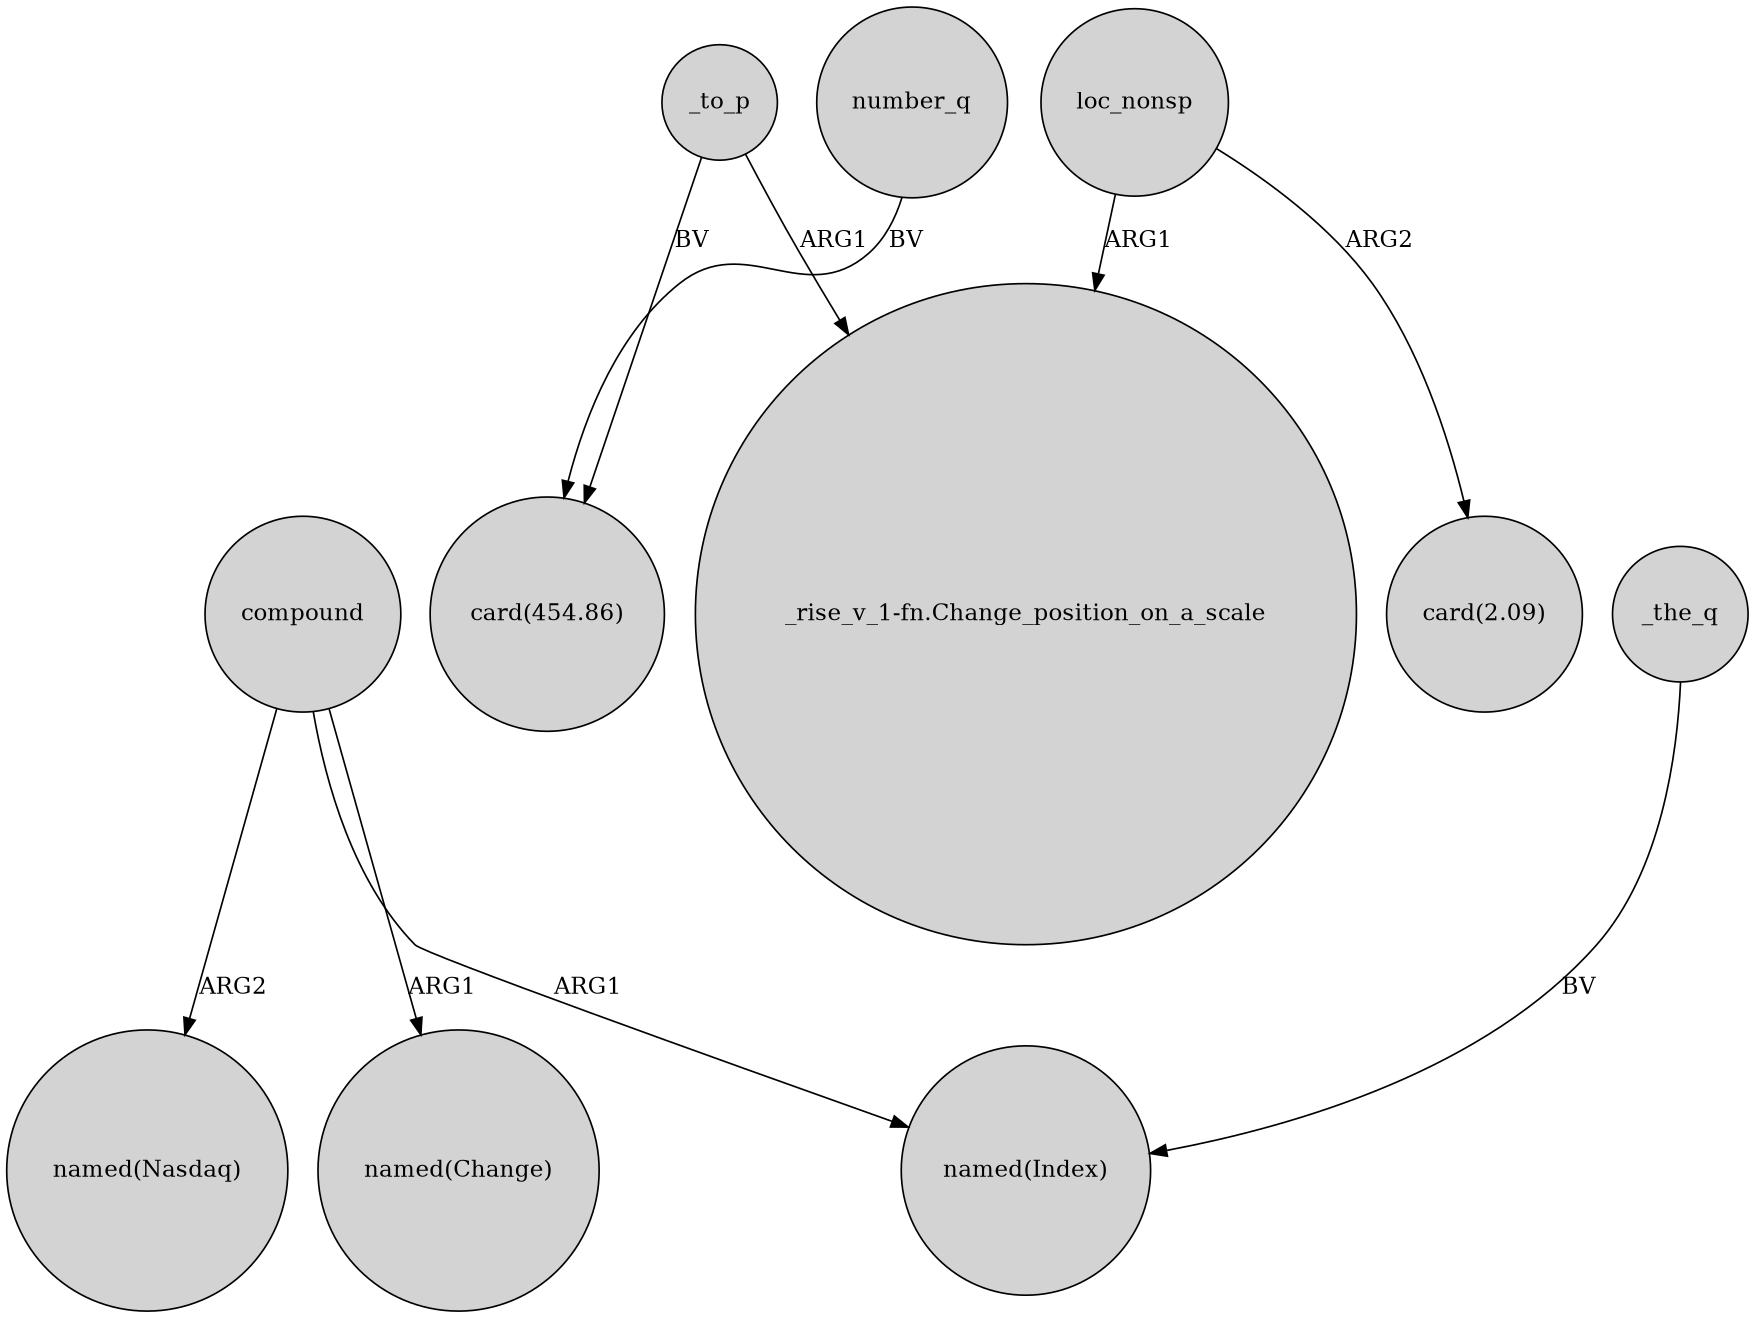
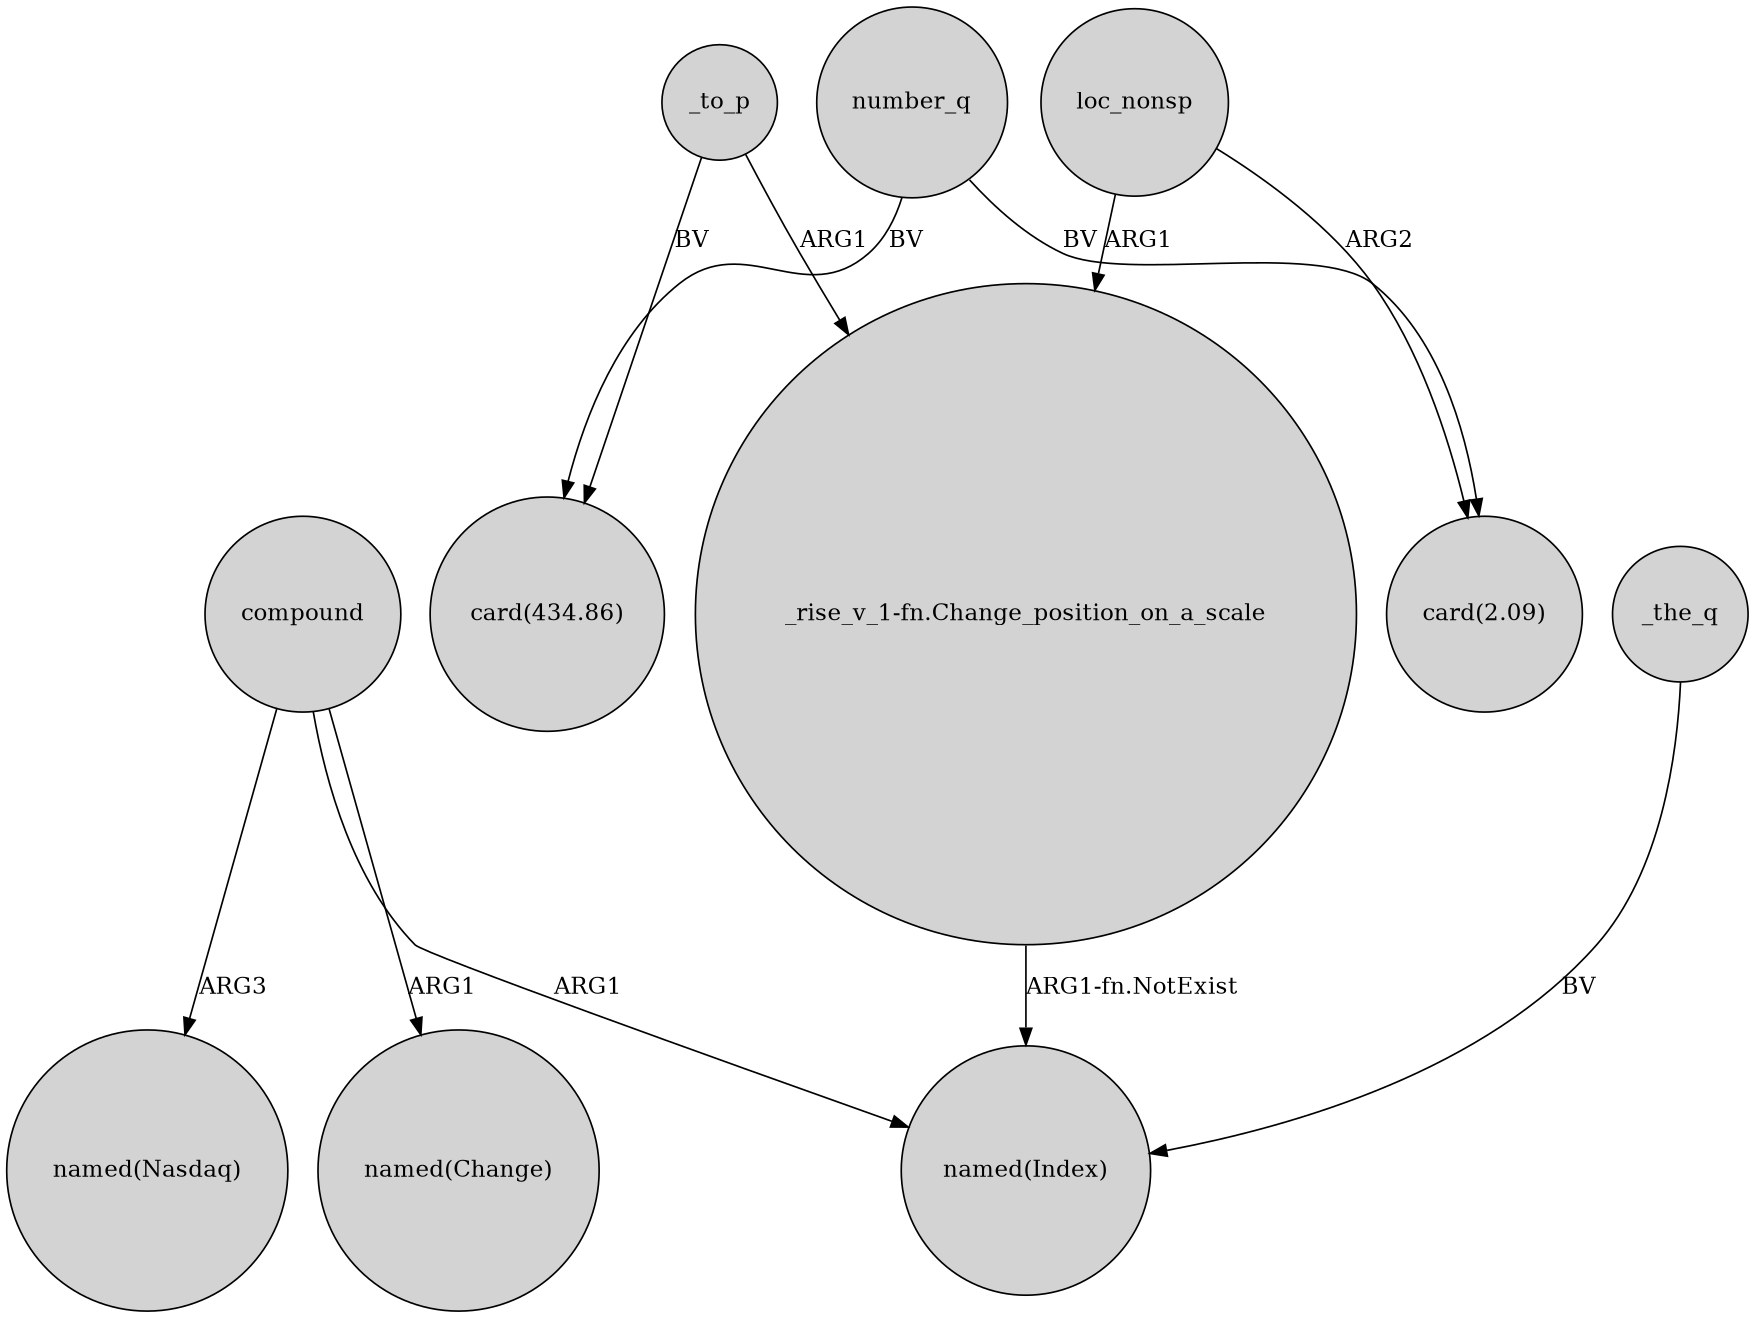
edge "number_q" -> "card(2.09)": added, label "BV"
node "card(454.86)": label "card(454.86)" -> "card(434.86)"
edge "_rise_v_1-fn.Change_position_on_a_scale" -> "named(Index)": added, label "ARG1-fn.NotExist"
edge "compound" -> "named(Nasdaq)": label "ARG2" -> "ARG3"
